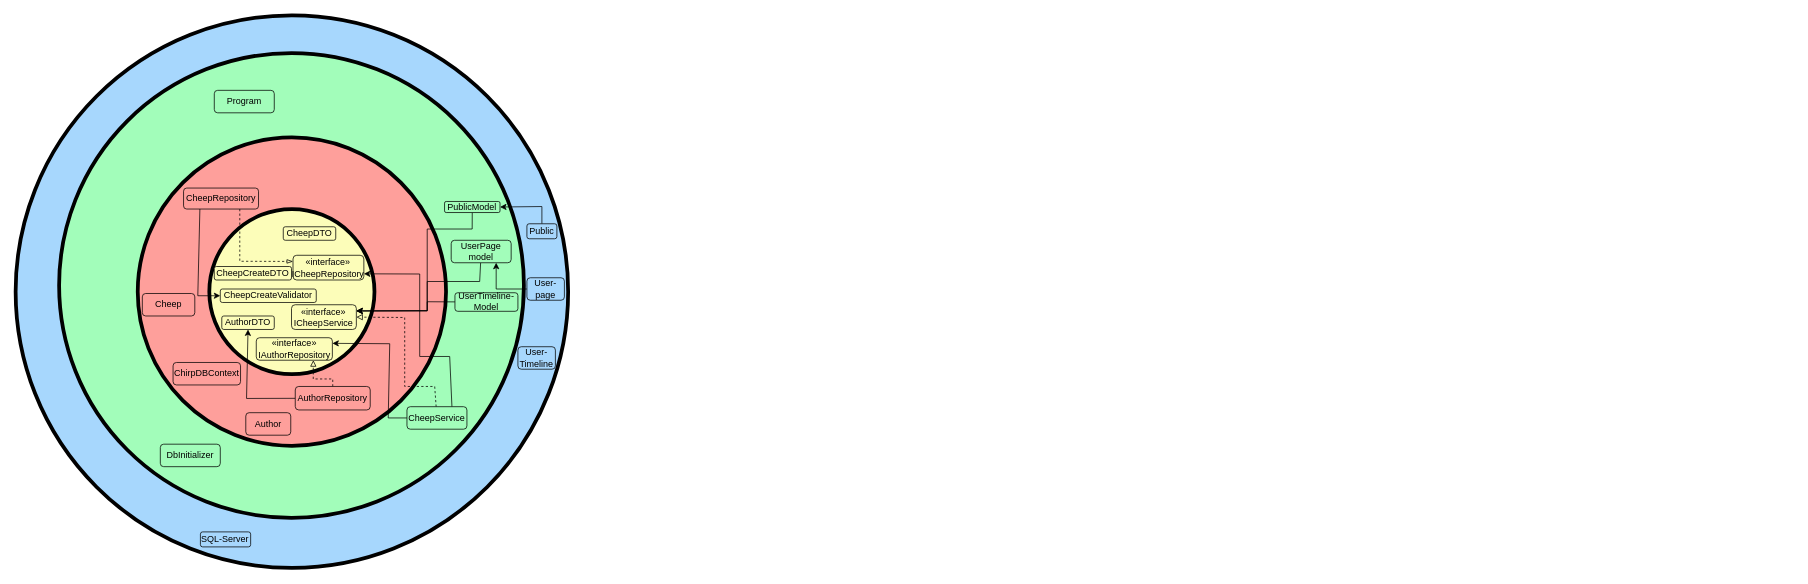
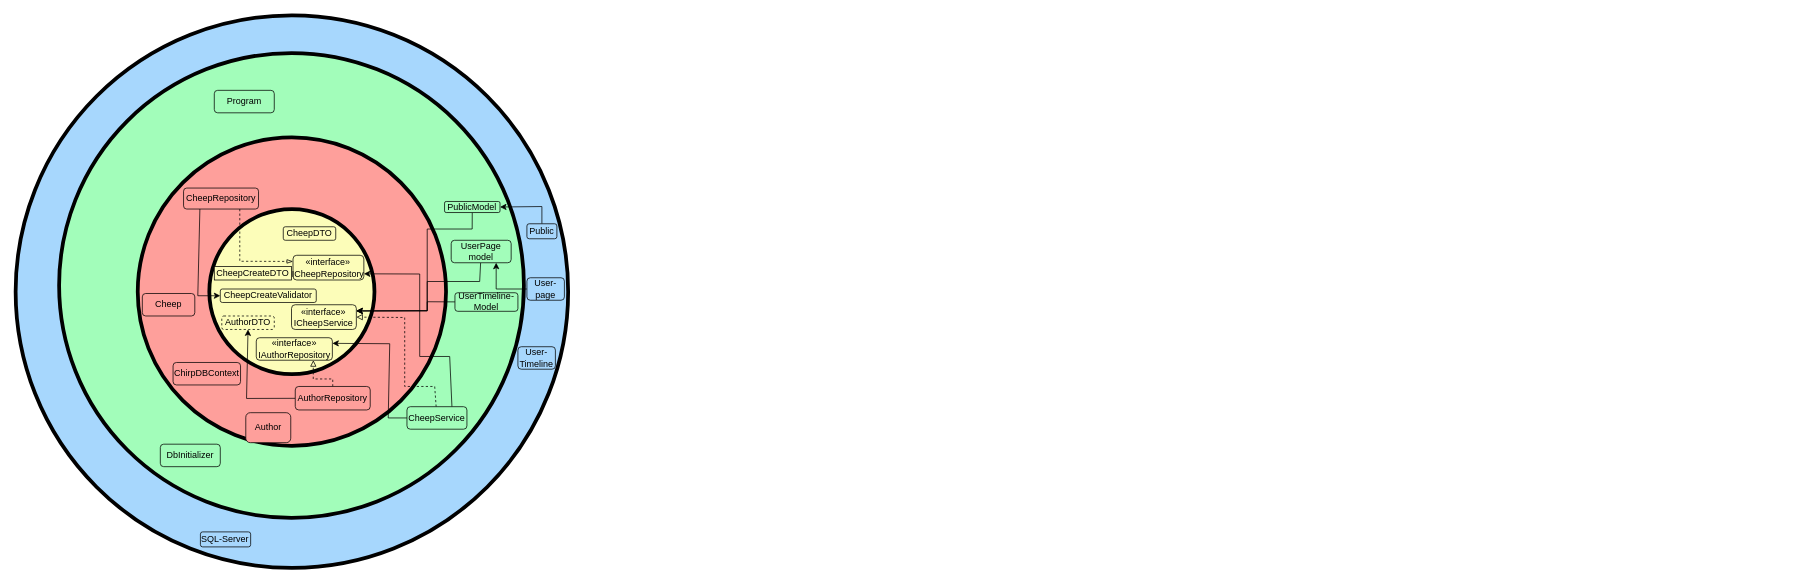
node "CheepCreateDTO": shape rounded rectangle -> rectangle
node "AuthorDTO": style solid -> dashed
node "Author": size 45x23 -> 45x30
